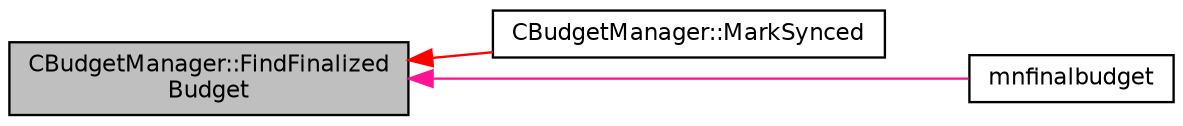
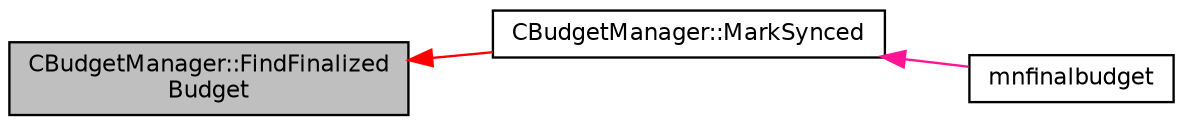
edge "mnfinalbudget" -> "CBudgetManager::FindFinalized Budget": now "mnfinalbudget" -> "CBudgetManager::MarkSynced"
